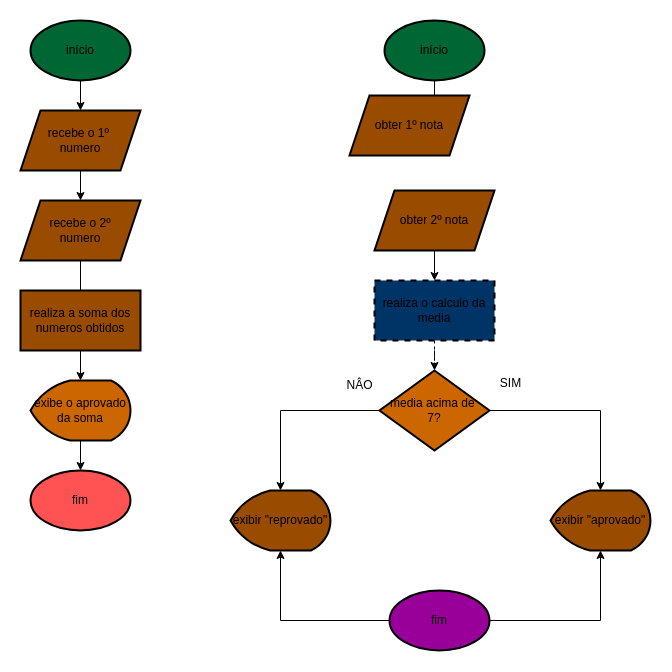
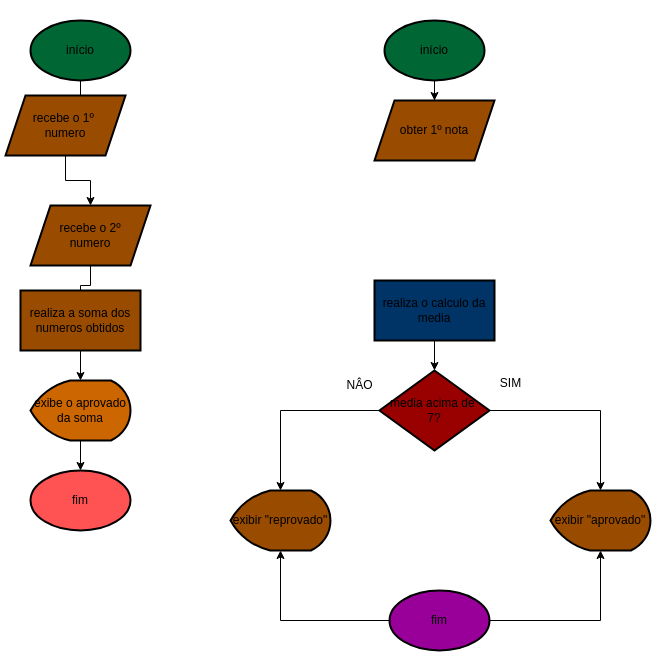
node "obter 1º nota": moved (410, 126) -> (435, 131)
node "recebe o 1º numero": moved (81, 141) -> (66, 126)
node "obter 2º nota": removed
node "recebe o 2º numero": moved (81, 231) -> (91, 236)
edge "obter 2º nota" -> "realiza o calculo da media": removed
node "realiza o calculo da media": style dashed -> solid
edge "realiza o calculo da media" -> "media acima de 7?": style dashed -> solid
node "media acima de 7?": fillcolor #cc6600 -> #990000
